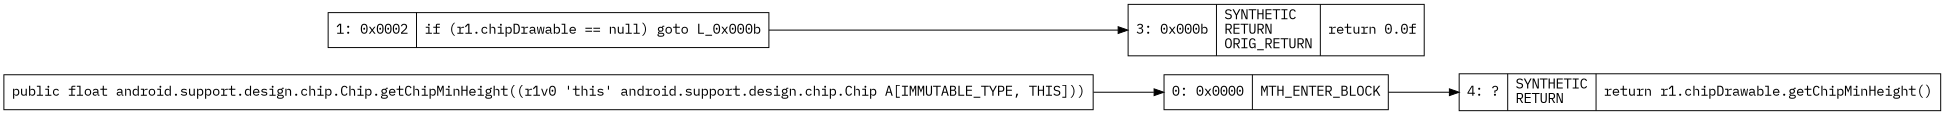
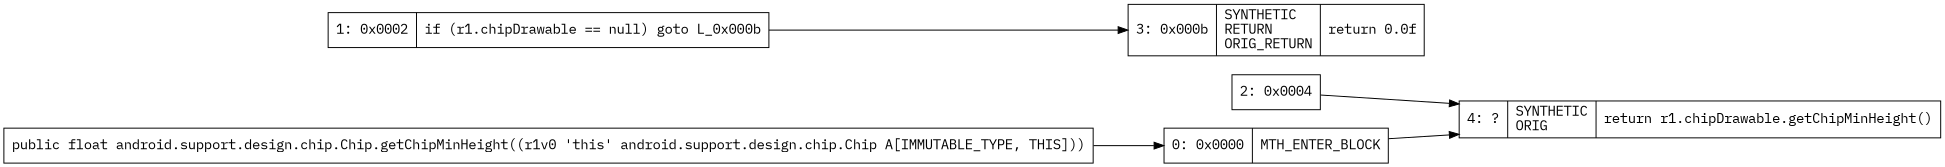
node "2: 0x0004": added
node "4: ?": text "RETURN" -> "ORIG"
